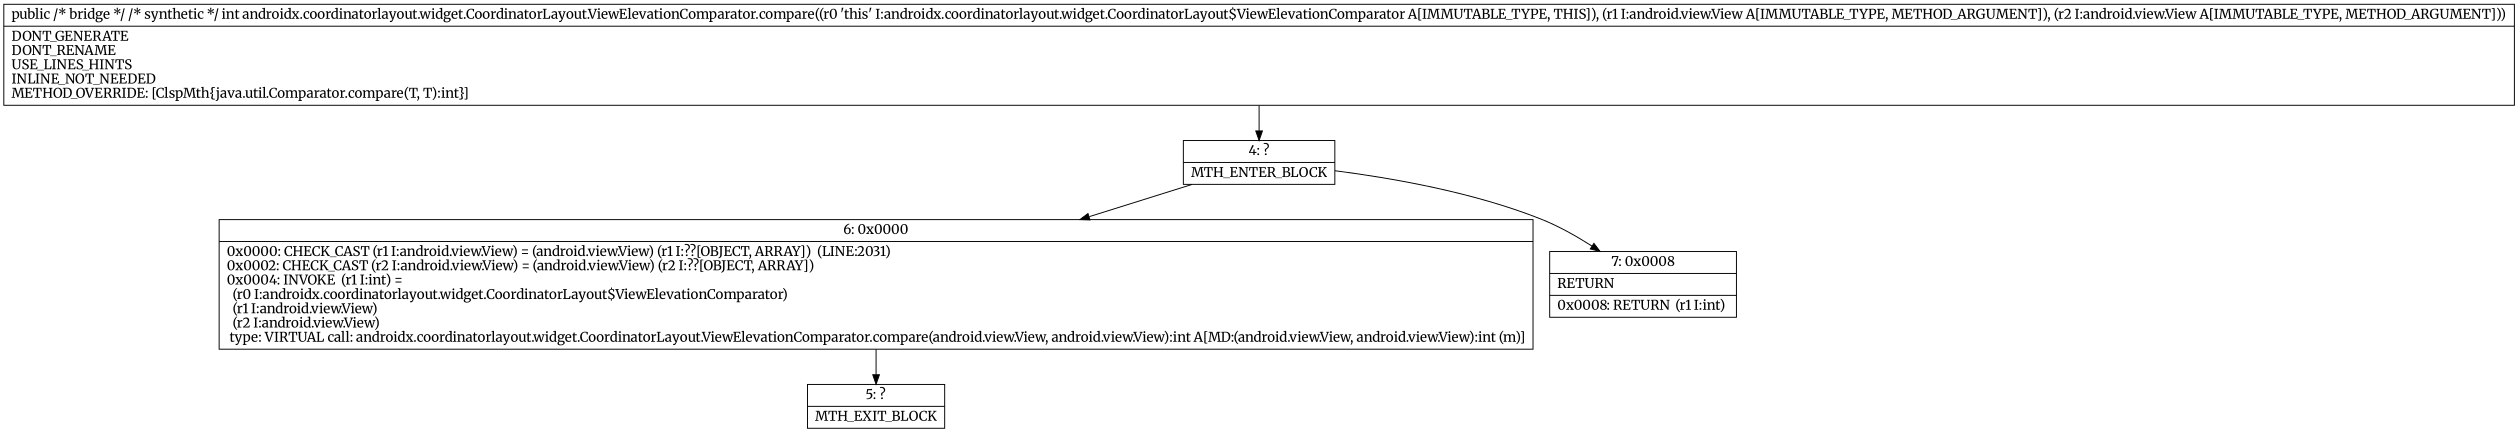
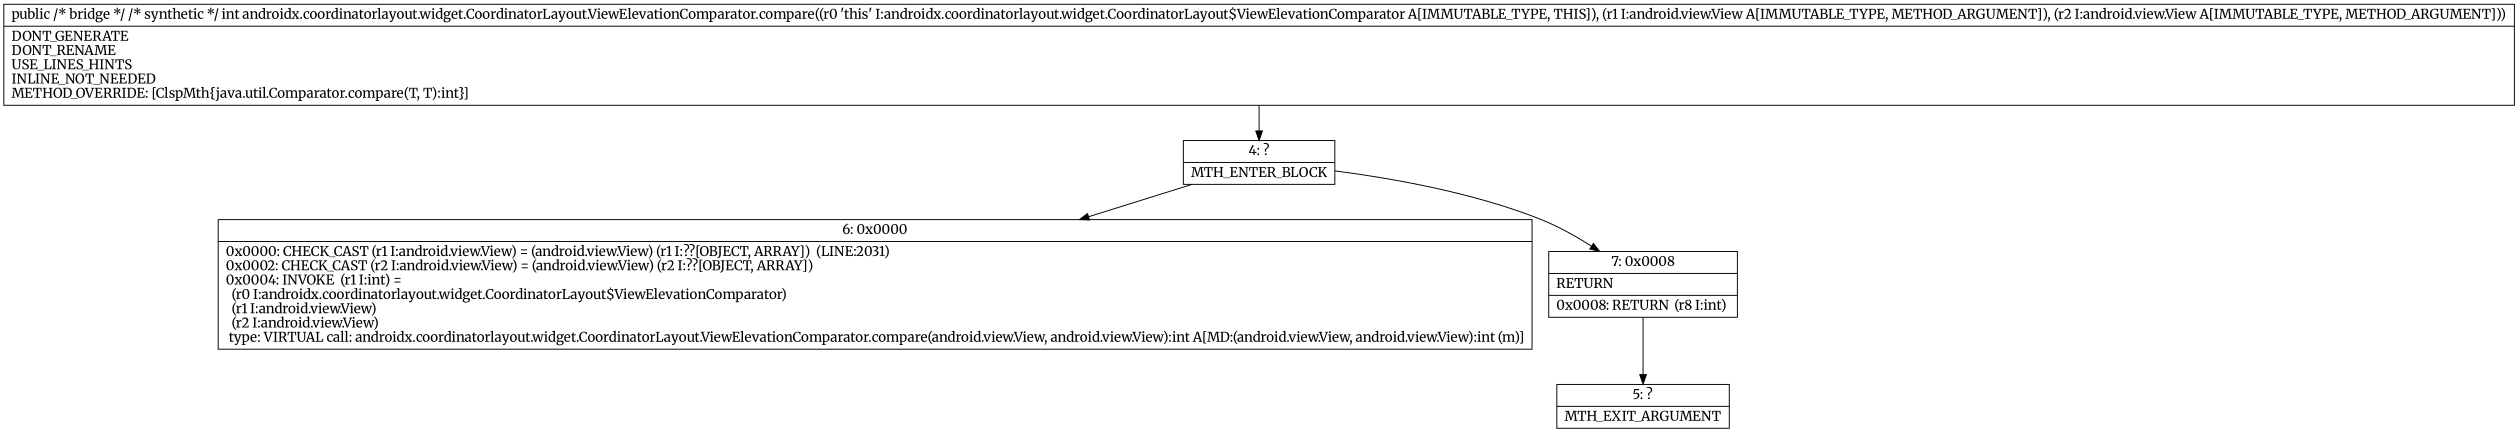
node "7: 0x0008": text "0x0008: RETURN  (r1 I:int)" -> "0x0008: RETURN  (r8 I:int)"
edge "6: 0x0000" -> "5: ?": now "7: 0x0008" -> "5: ?"
node "5: ?": text "MTH_EXIT_BLOCK" -> "MTH_EXIT_ARGUMENT"
